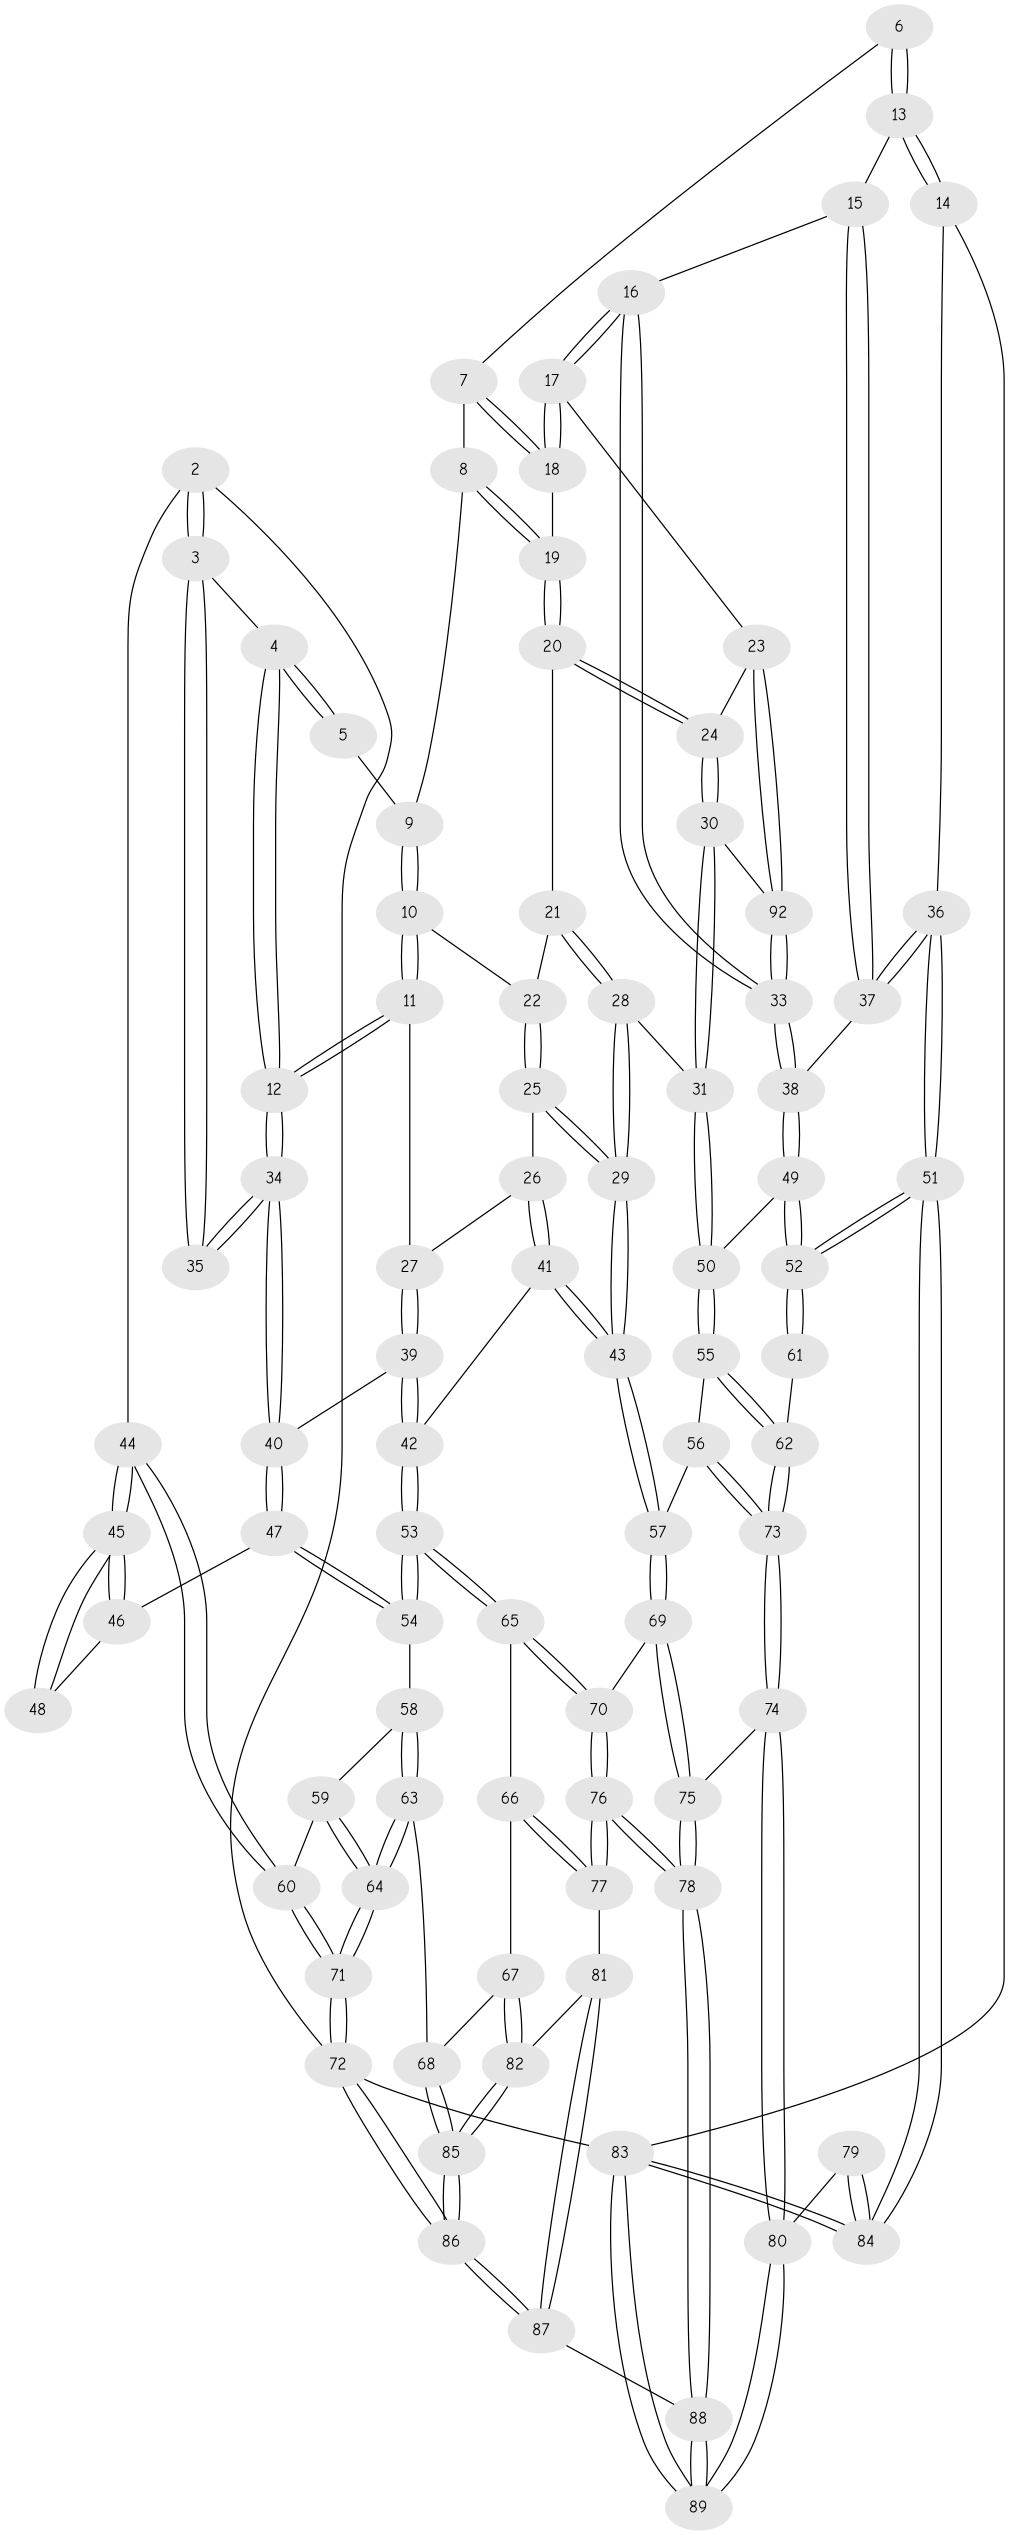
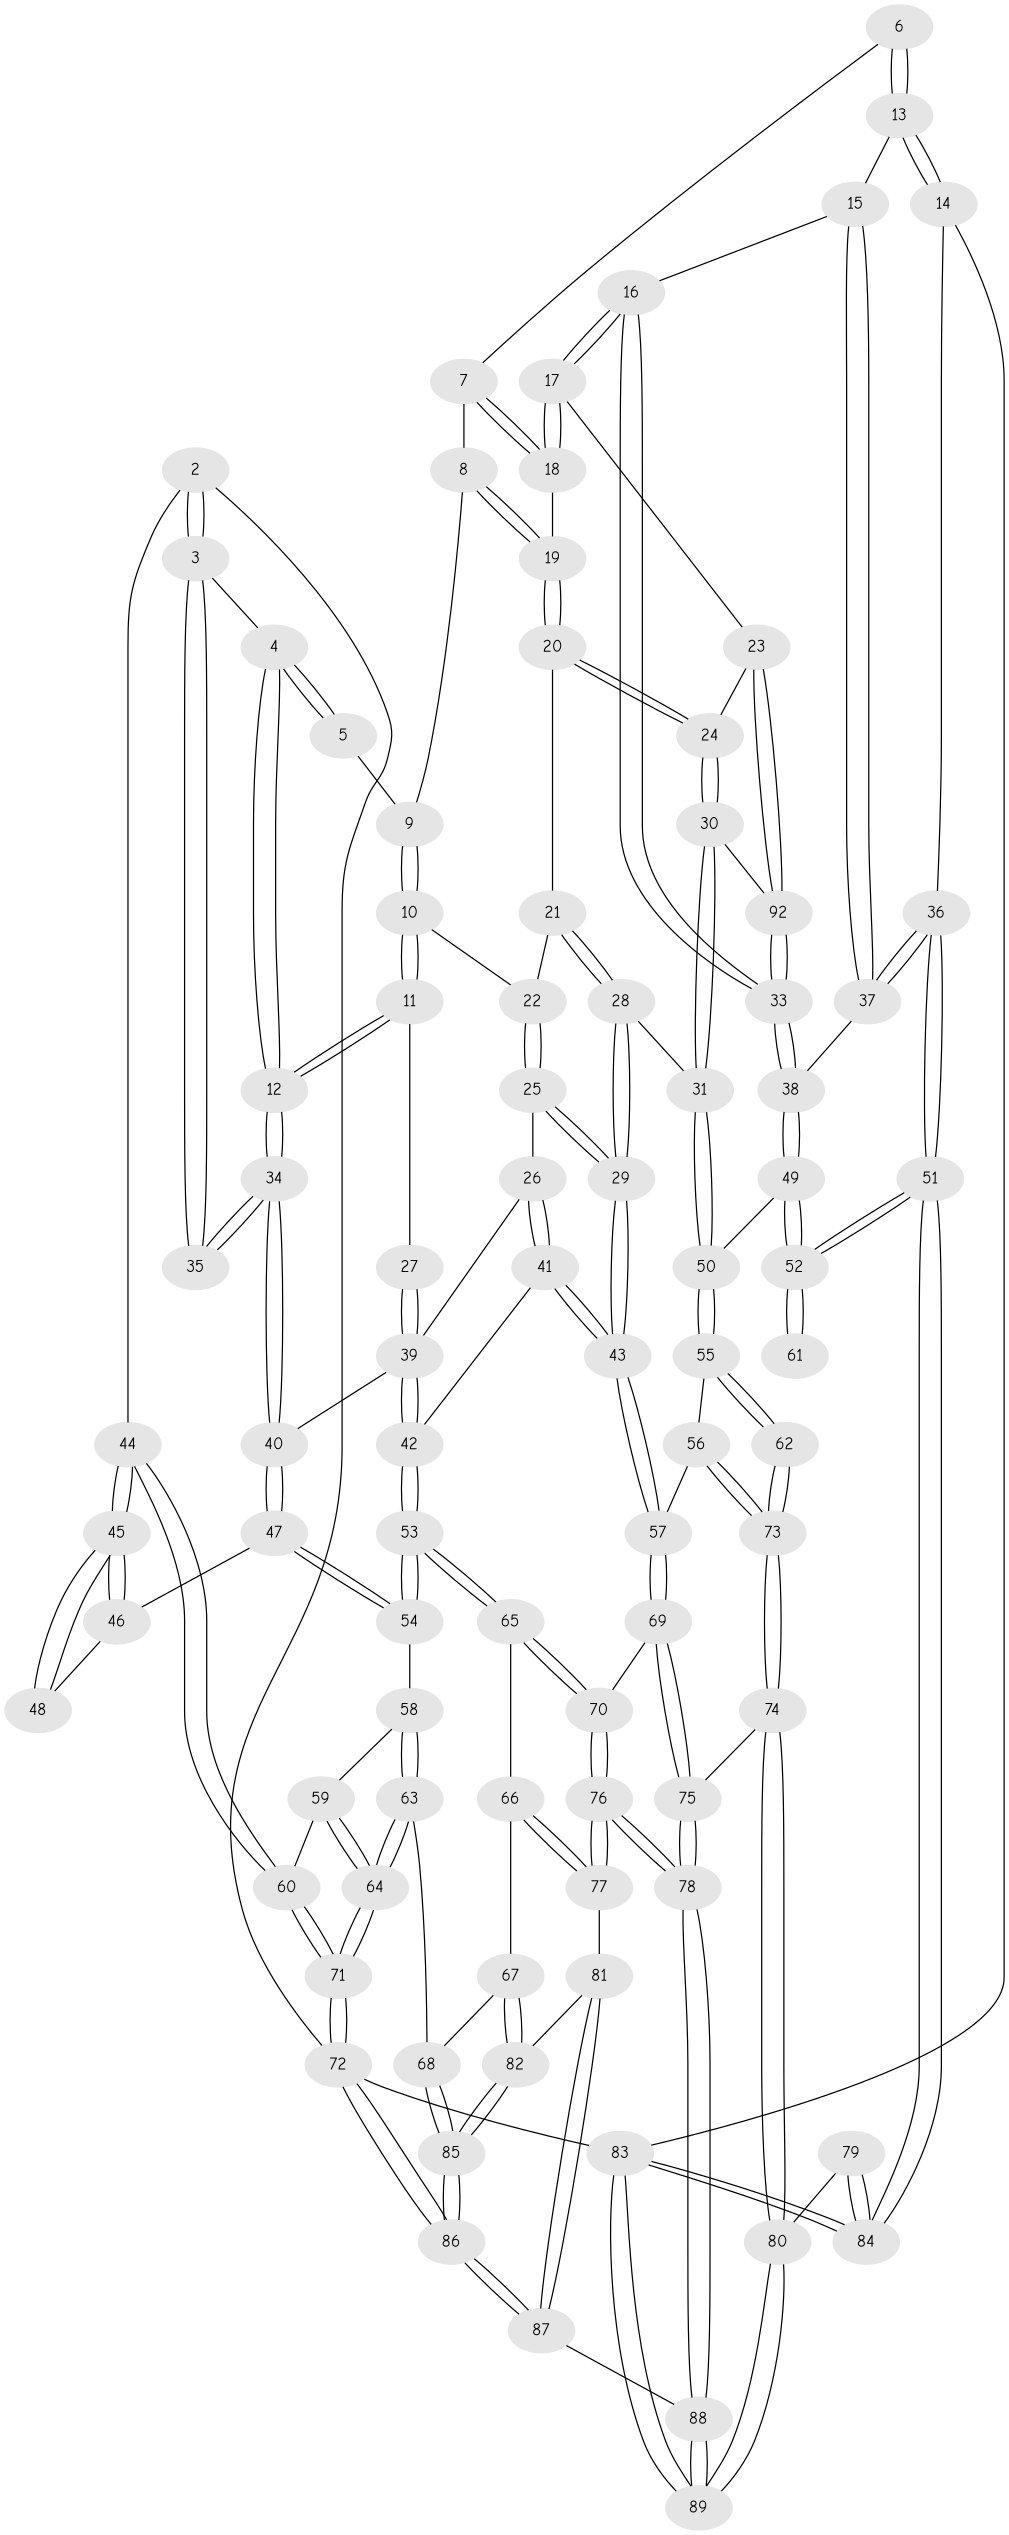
edge "26" -- "27": now "26" -- "39"
edge "61" -- "62": removed
